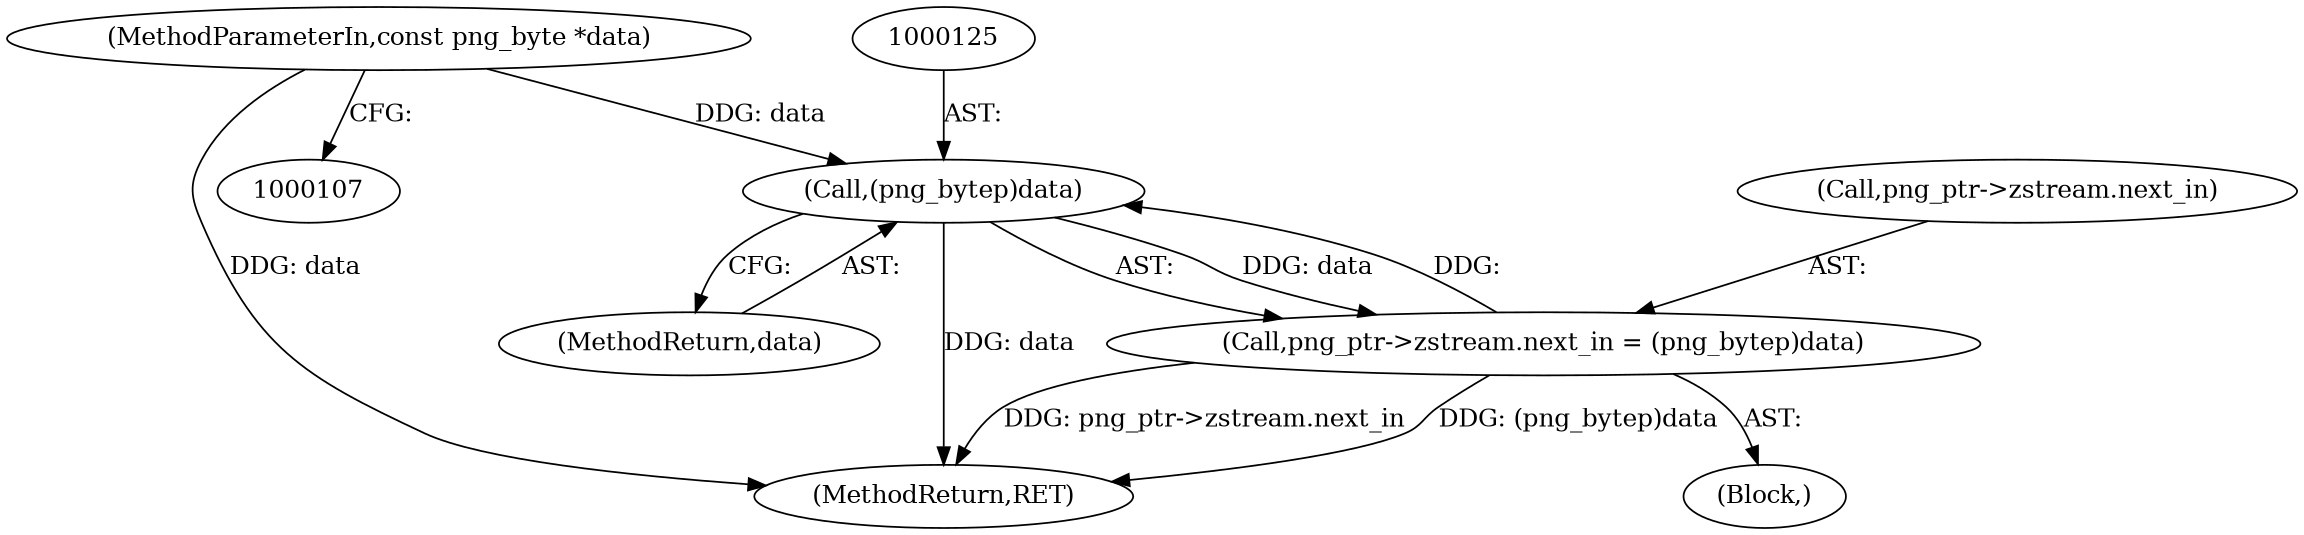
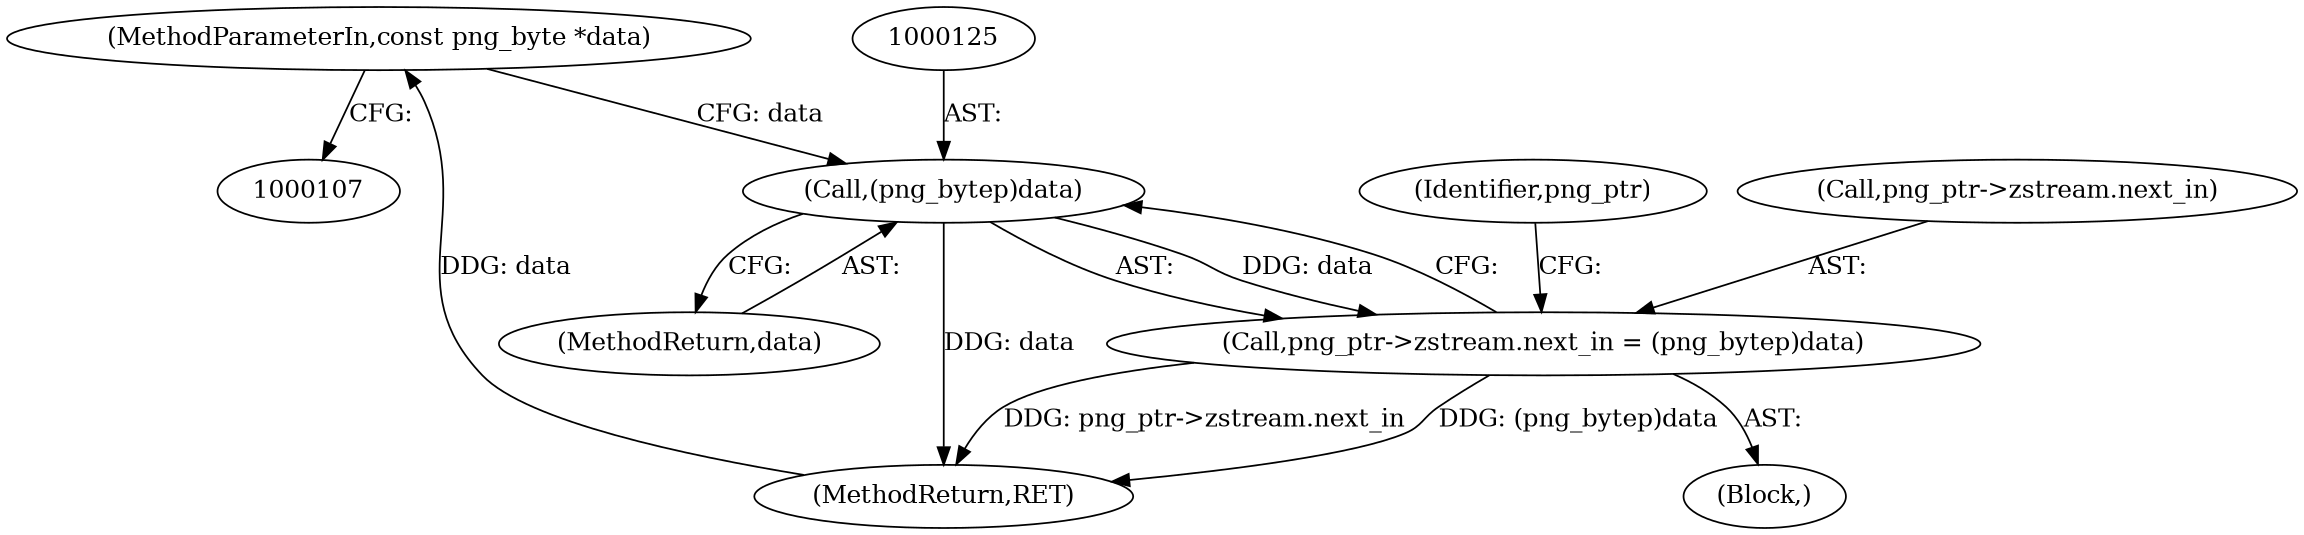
edge "(MethodParameterIn,const png_byte *data)" -> "(Call,(png_bytep)data)": label "DDG: data" -> "CFG: data"
node "(Identifier,png_ptr)": added
edge "(Call,png_ptr->zstream.next_in = (png_bytep)data)" -> "(Call,(png_bytep)data)": label "DDG: " -> "CFG: "
edge "(MethodParameterIn,const png_byte *data)" -> "(MethodReturn,RET)": reversed
